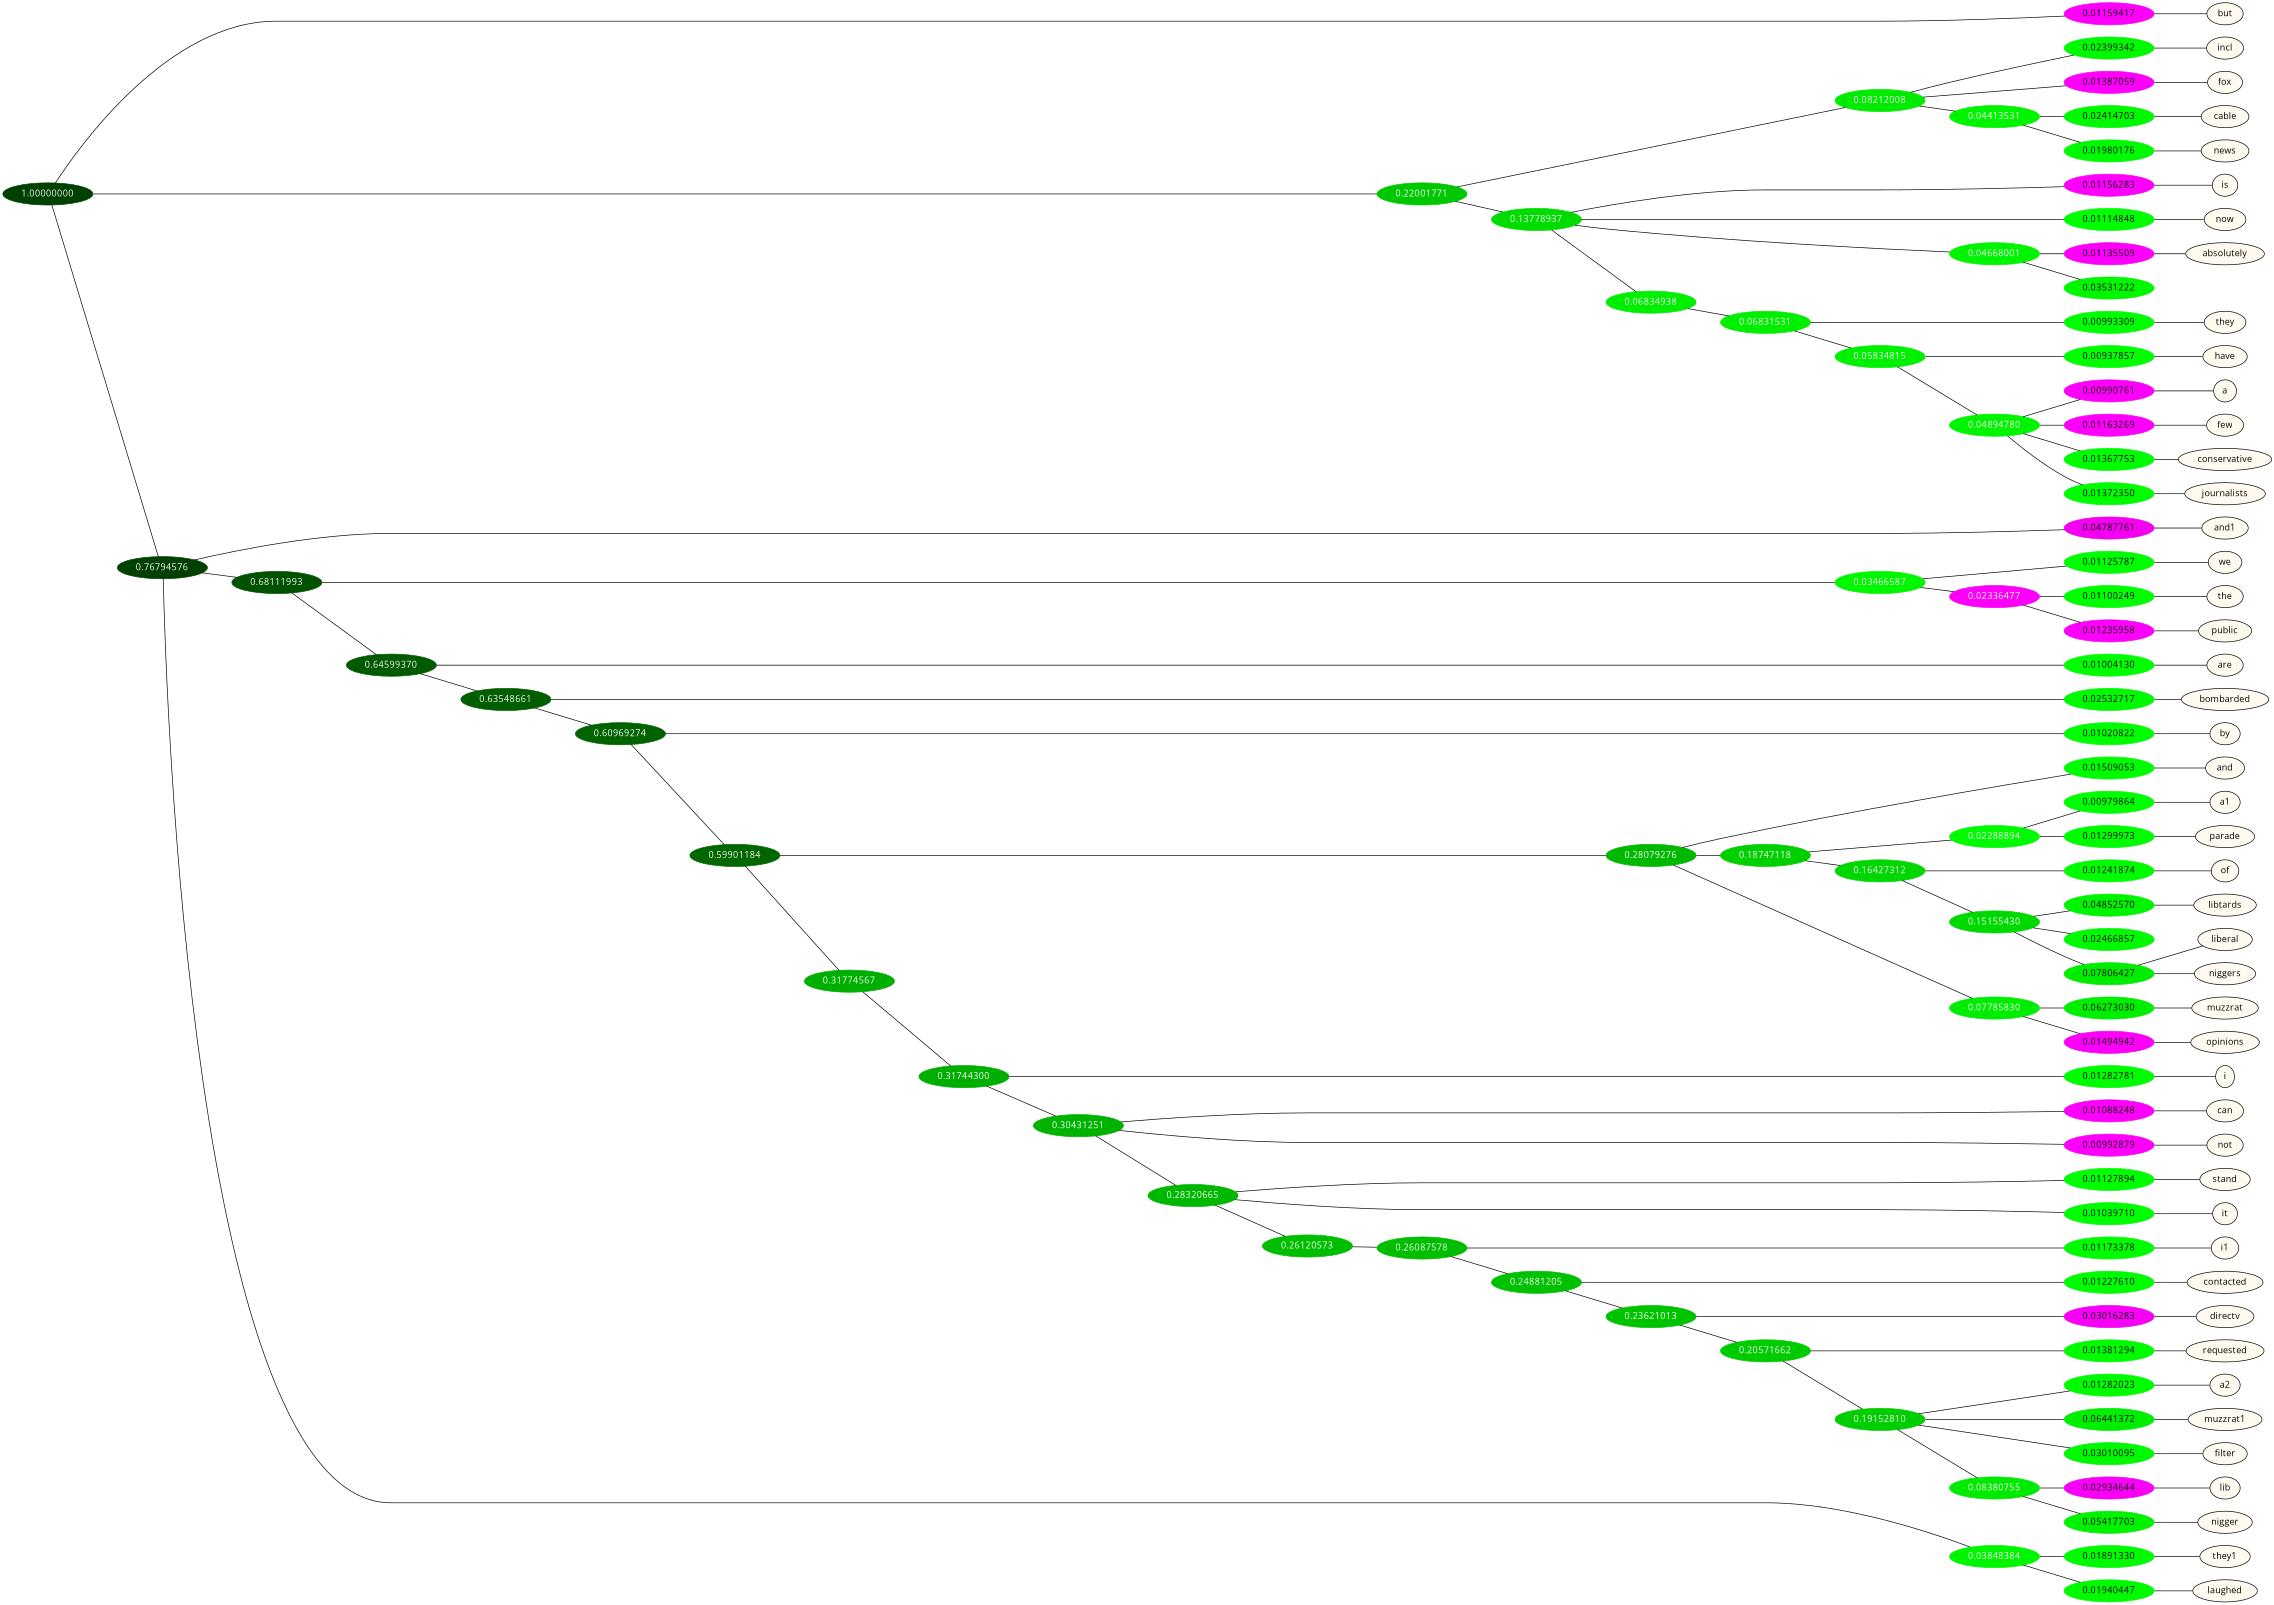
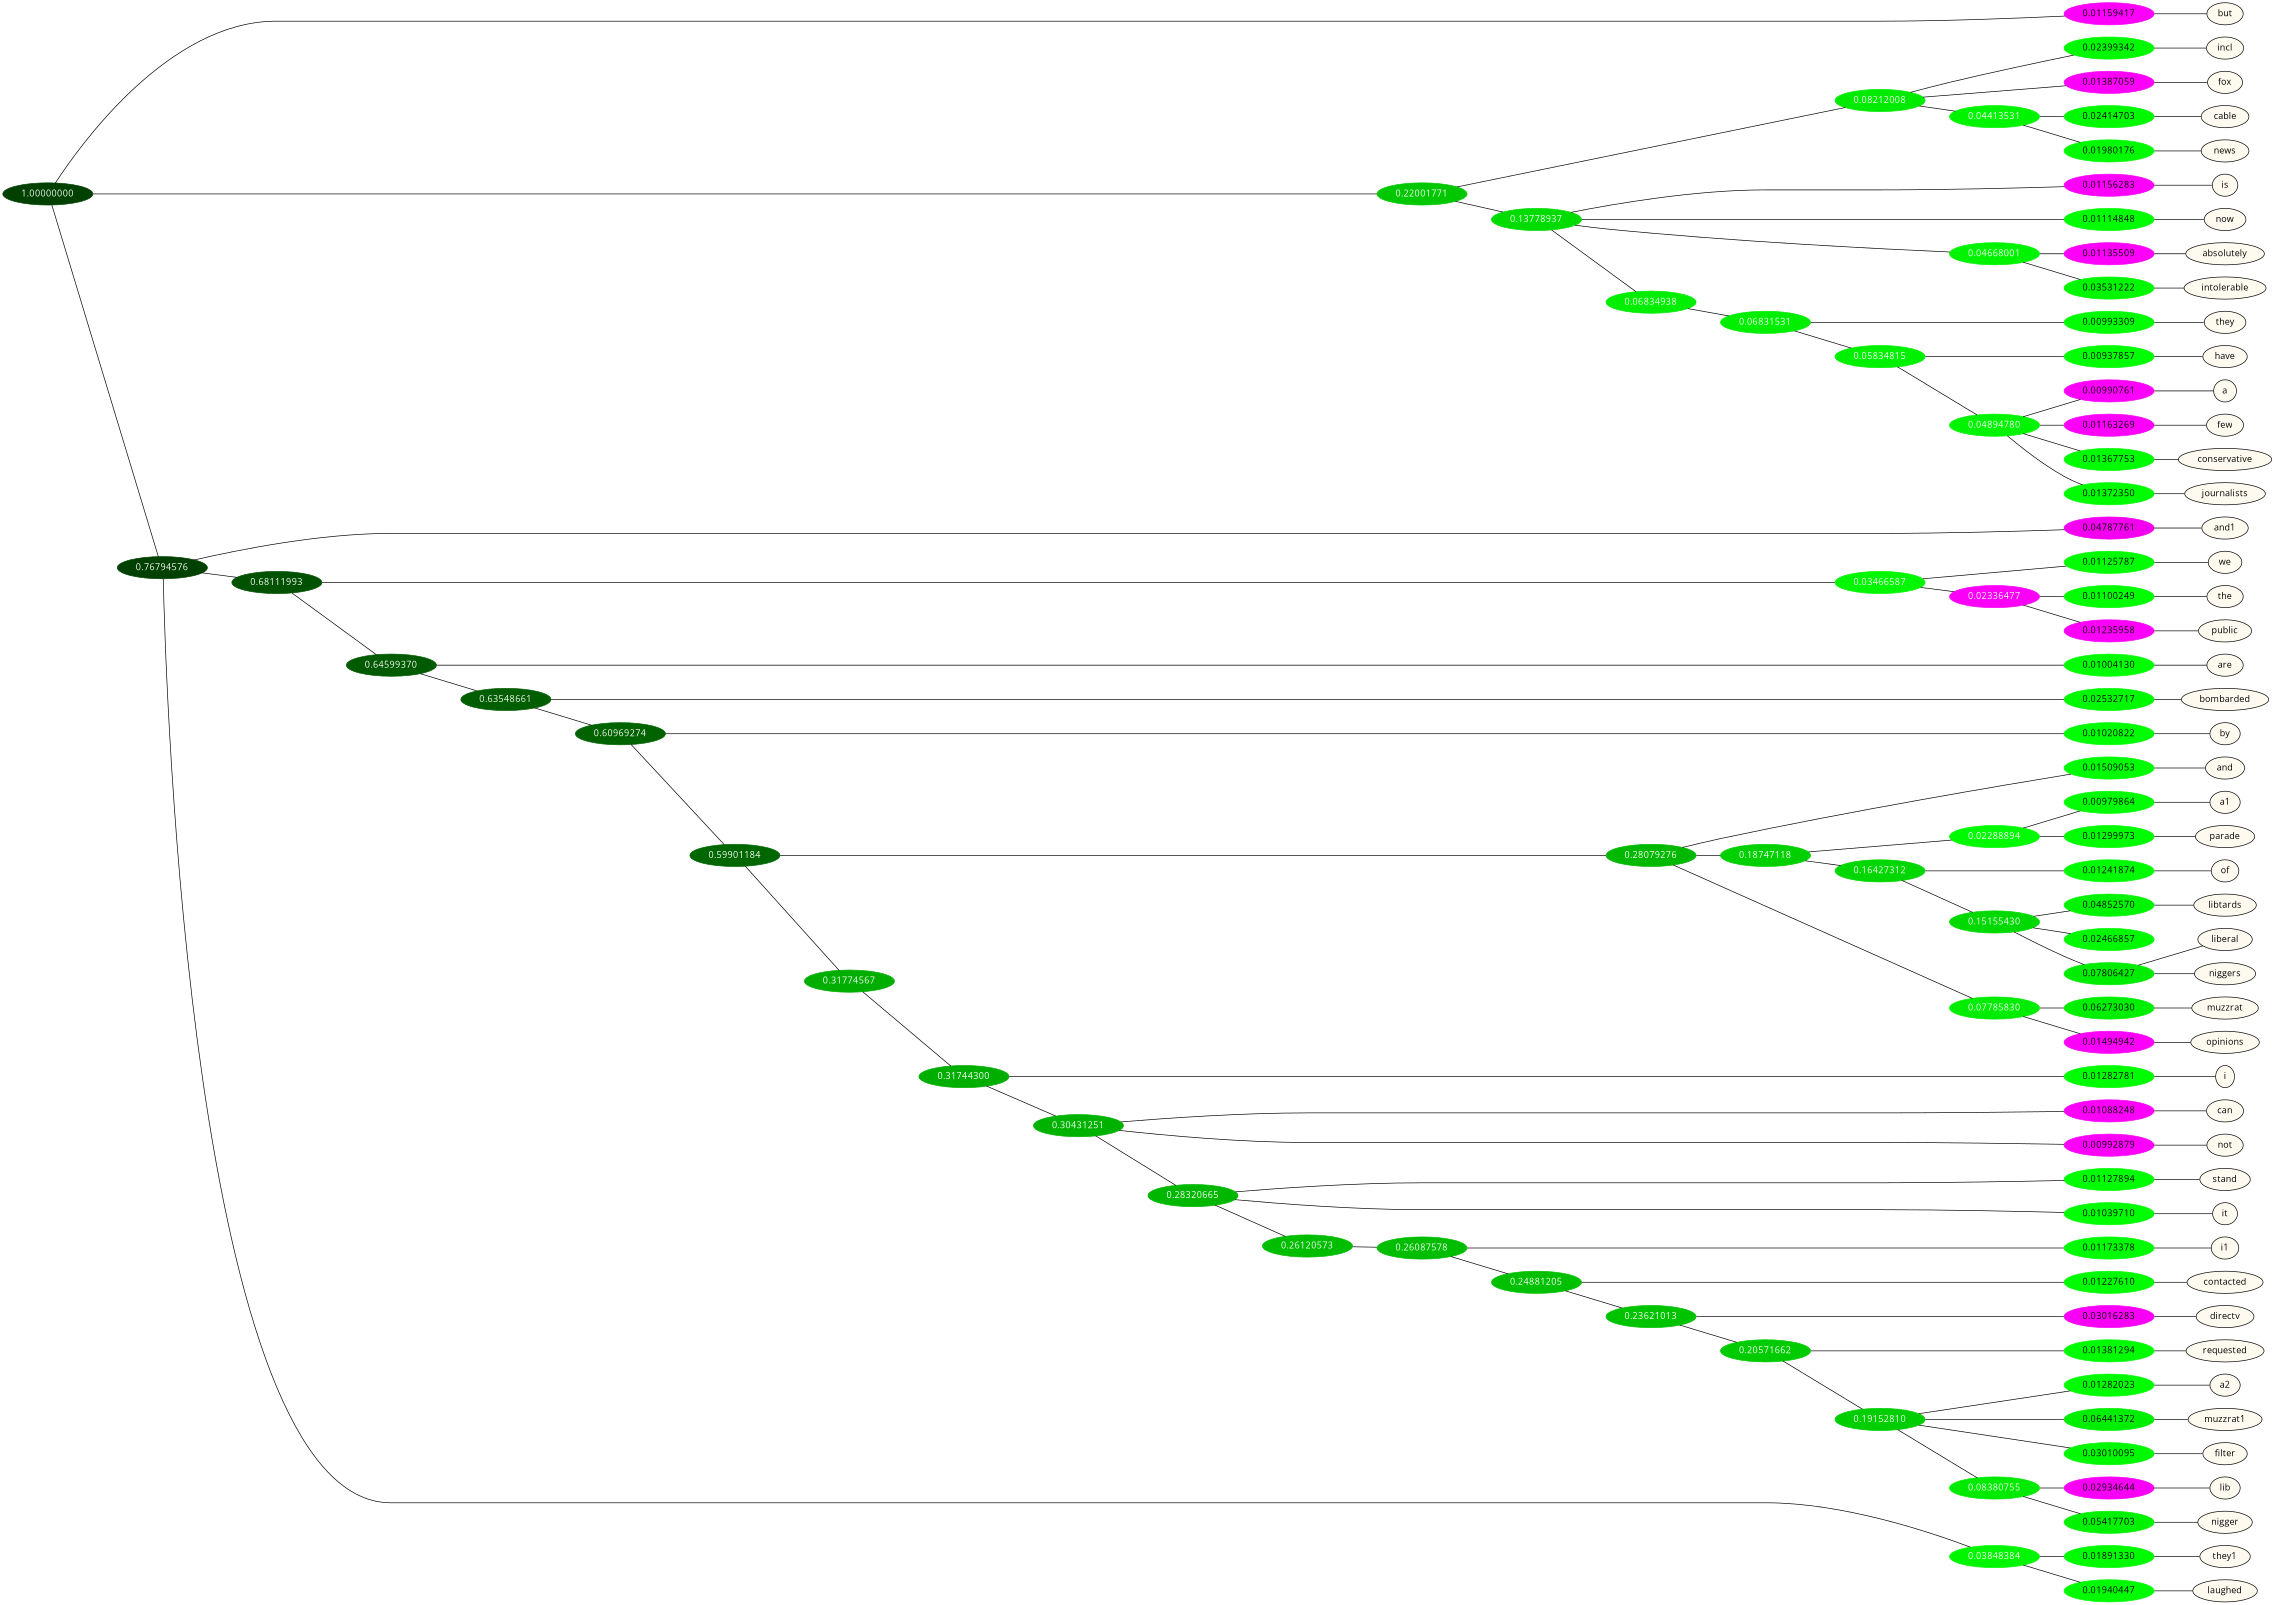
node "intolerable": added
